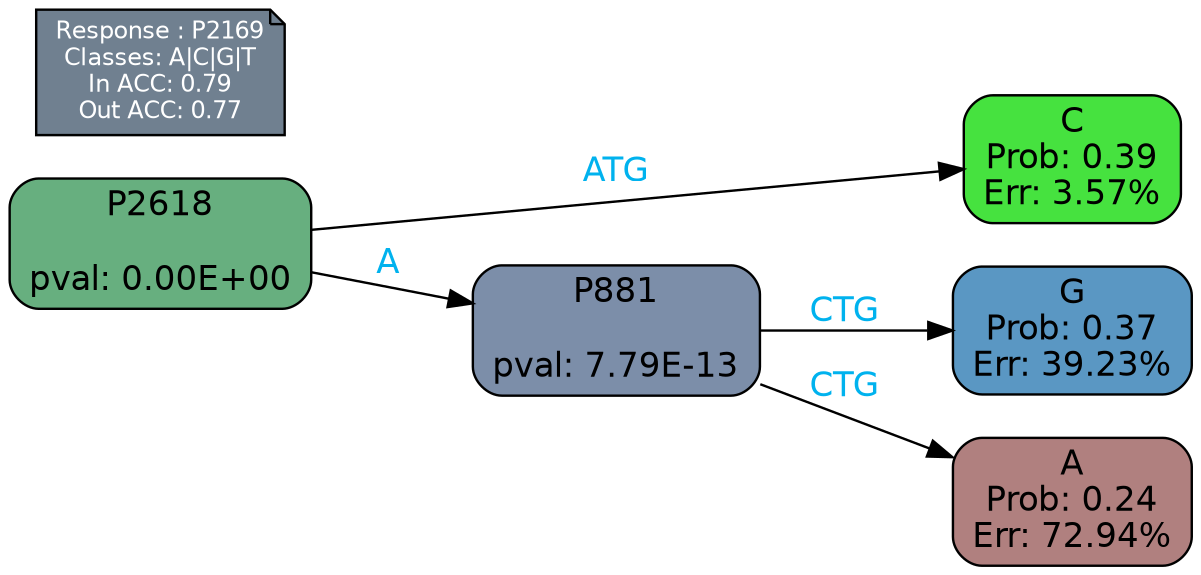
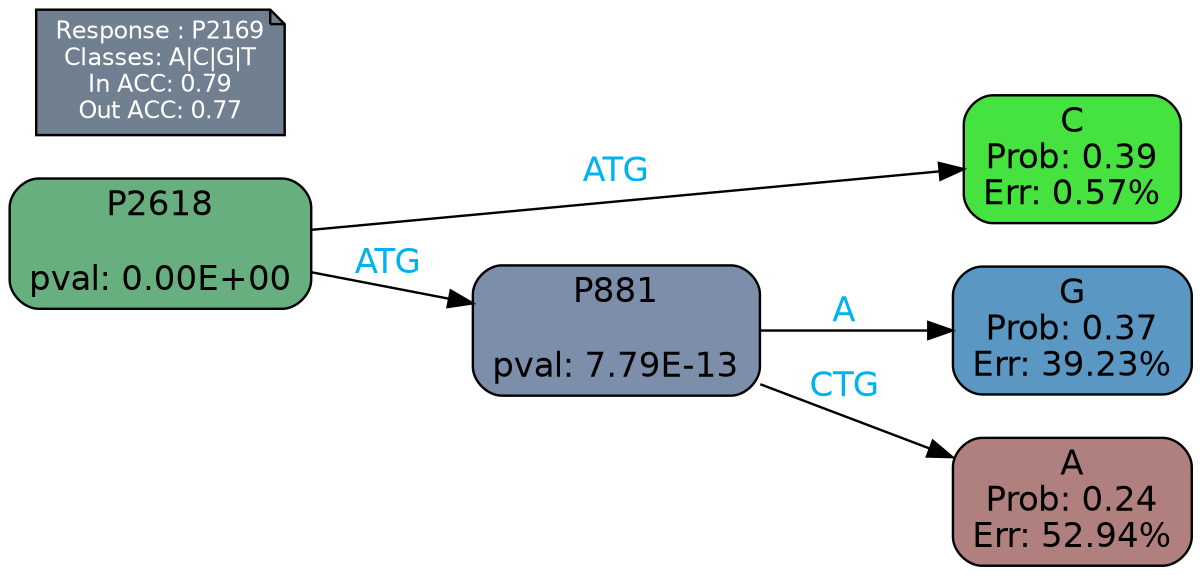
node "C Prob: 0.39 Err: 3.57%": label "C Prob: 0.39 Err: 3.57%" -> "C Prob: 0.39 Err: 0.57%"
edge "P2618 pval: 0.00E+00" -> "P881 pval: 7.79E-13": label "A" -> "ATG"
edge "P881 pval: 7.79E-13" -> "G Prob: 0.37 Err: 39.23%": label "CTG" -> "A"
node "A Prob: 0.24 Err: 72.94%": label "A Prob: 0.24 Err: 72.94%" -> "A Prob: 0.24 Err: 52.94%"
